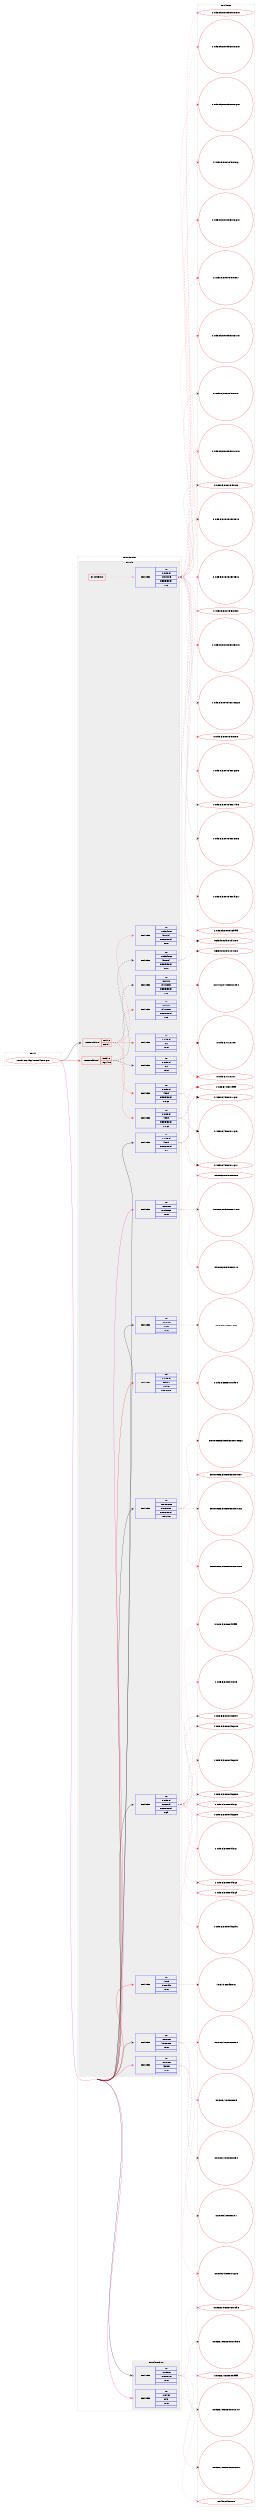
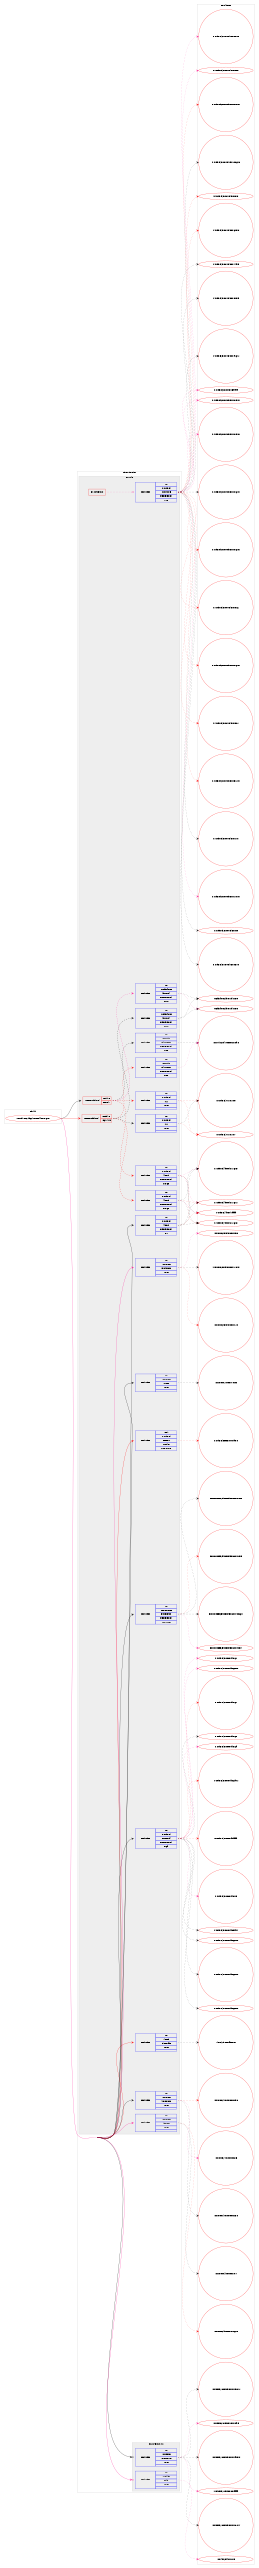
node "sys-devel/automake-1.11.6-r1": added
